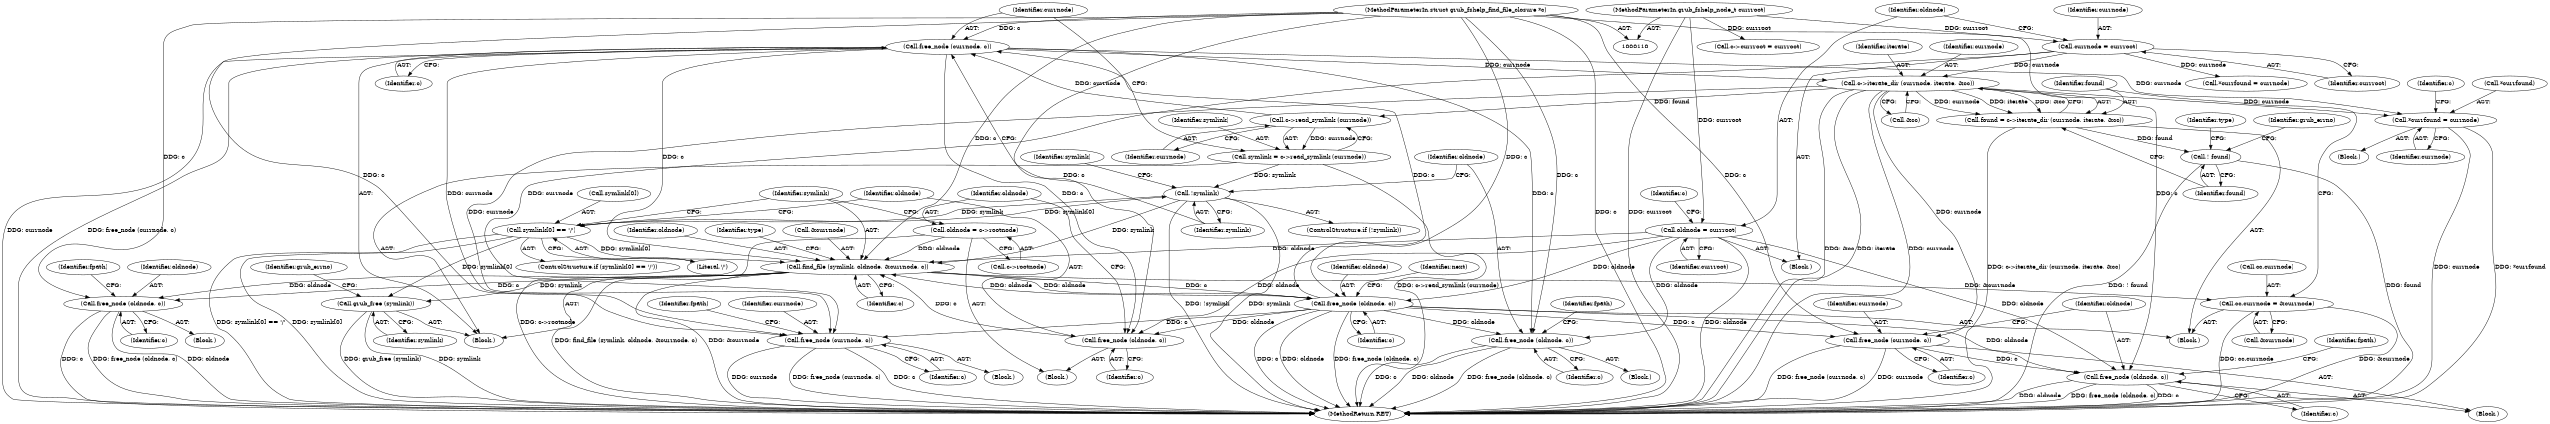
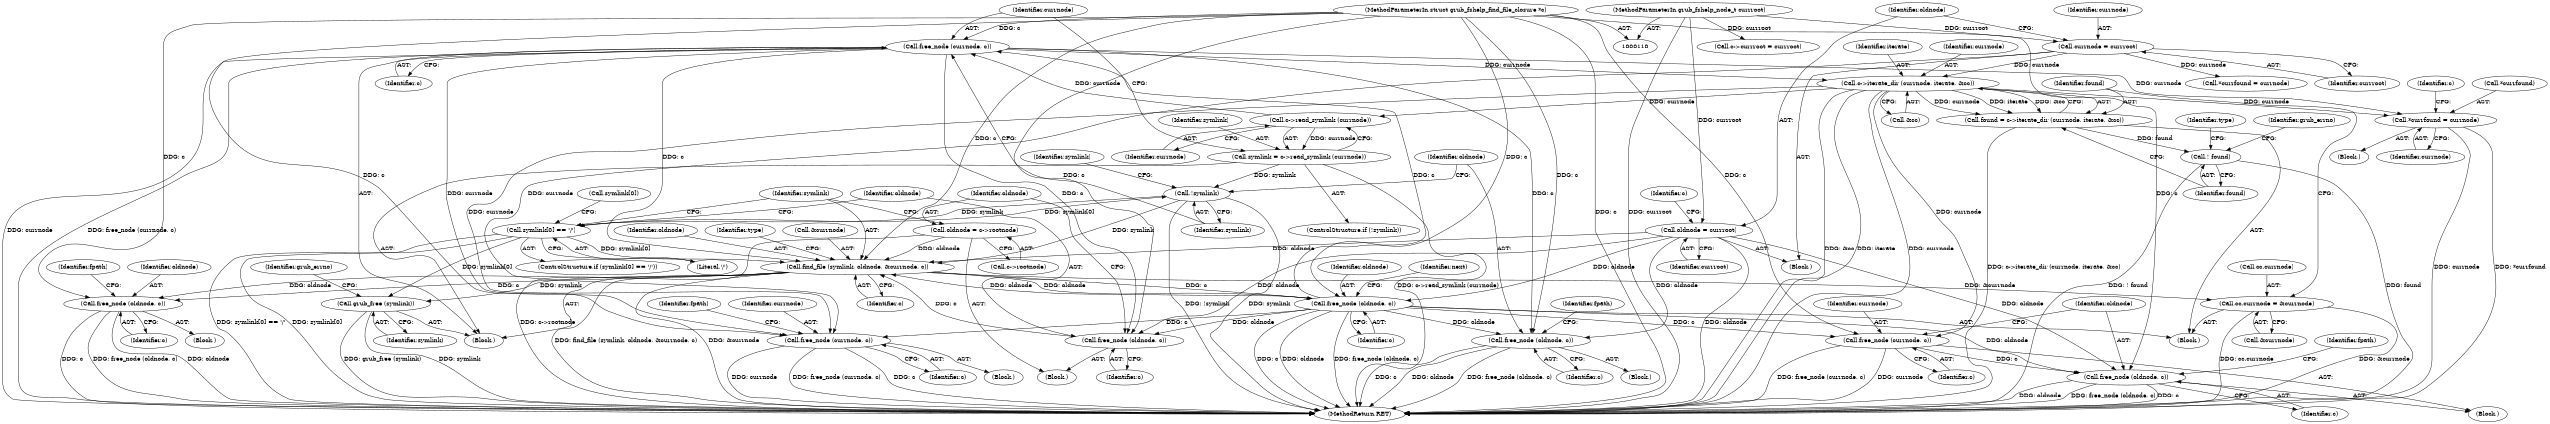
edge "(Call,c->iterate_dir (currnode, iterate, &cc))" -> "(Call,c->read_symlink (currnode))": label "DDG: found" -> "DDG: currnode"
edge "(Call,&cc)" -> "(Call,c->iterate_dir (currnode, iterate, &cc))": label "CFG: " -> "AST: "
edge "(Call,!symlink)" -> "(ControlStructure,if (!symlink))": now "(Call,symlink = c->read_symlink (currnode))" -> "(ControlStructure,if (!symlink))"
edge "(Call,symlink[0])" -> "(Call,symlink[0] == '/')": label "AST: " -> "CFG: "
